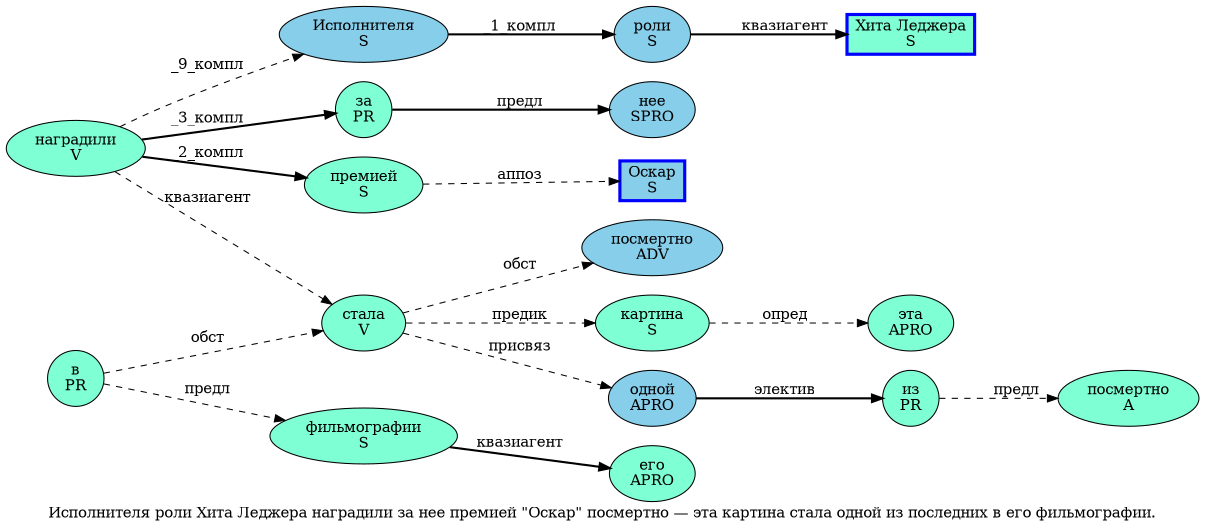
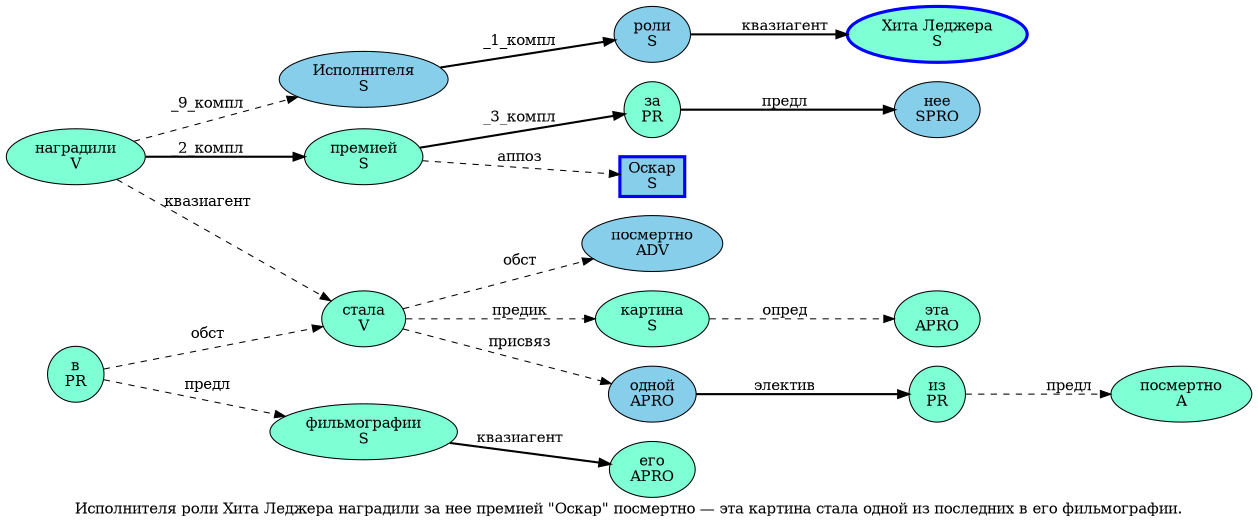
node "Хита Леджера S": shape box -> ellipse
edge "наградили V" -> "за PR": now "премией S" -> "за PR"
